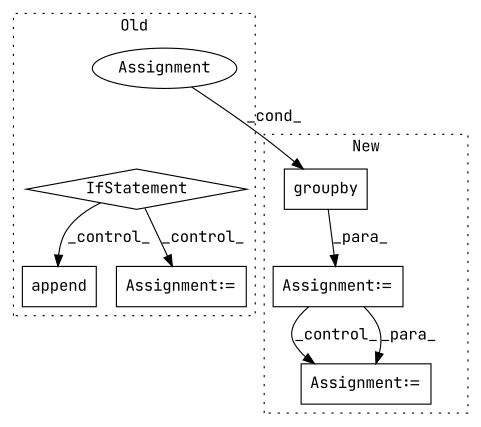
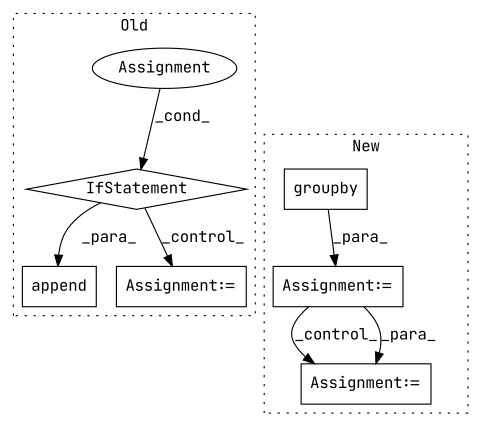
edge "Assignment" -> "groupby": now "Assignment" -> "IfStatement"
edge "IfStatement" -> "append": label "_control_" -> "_para_"
